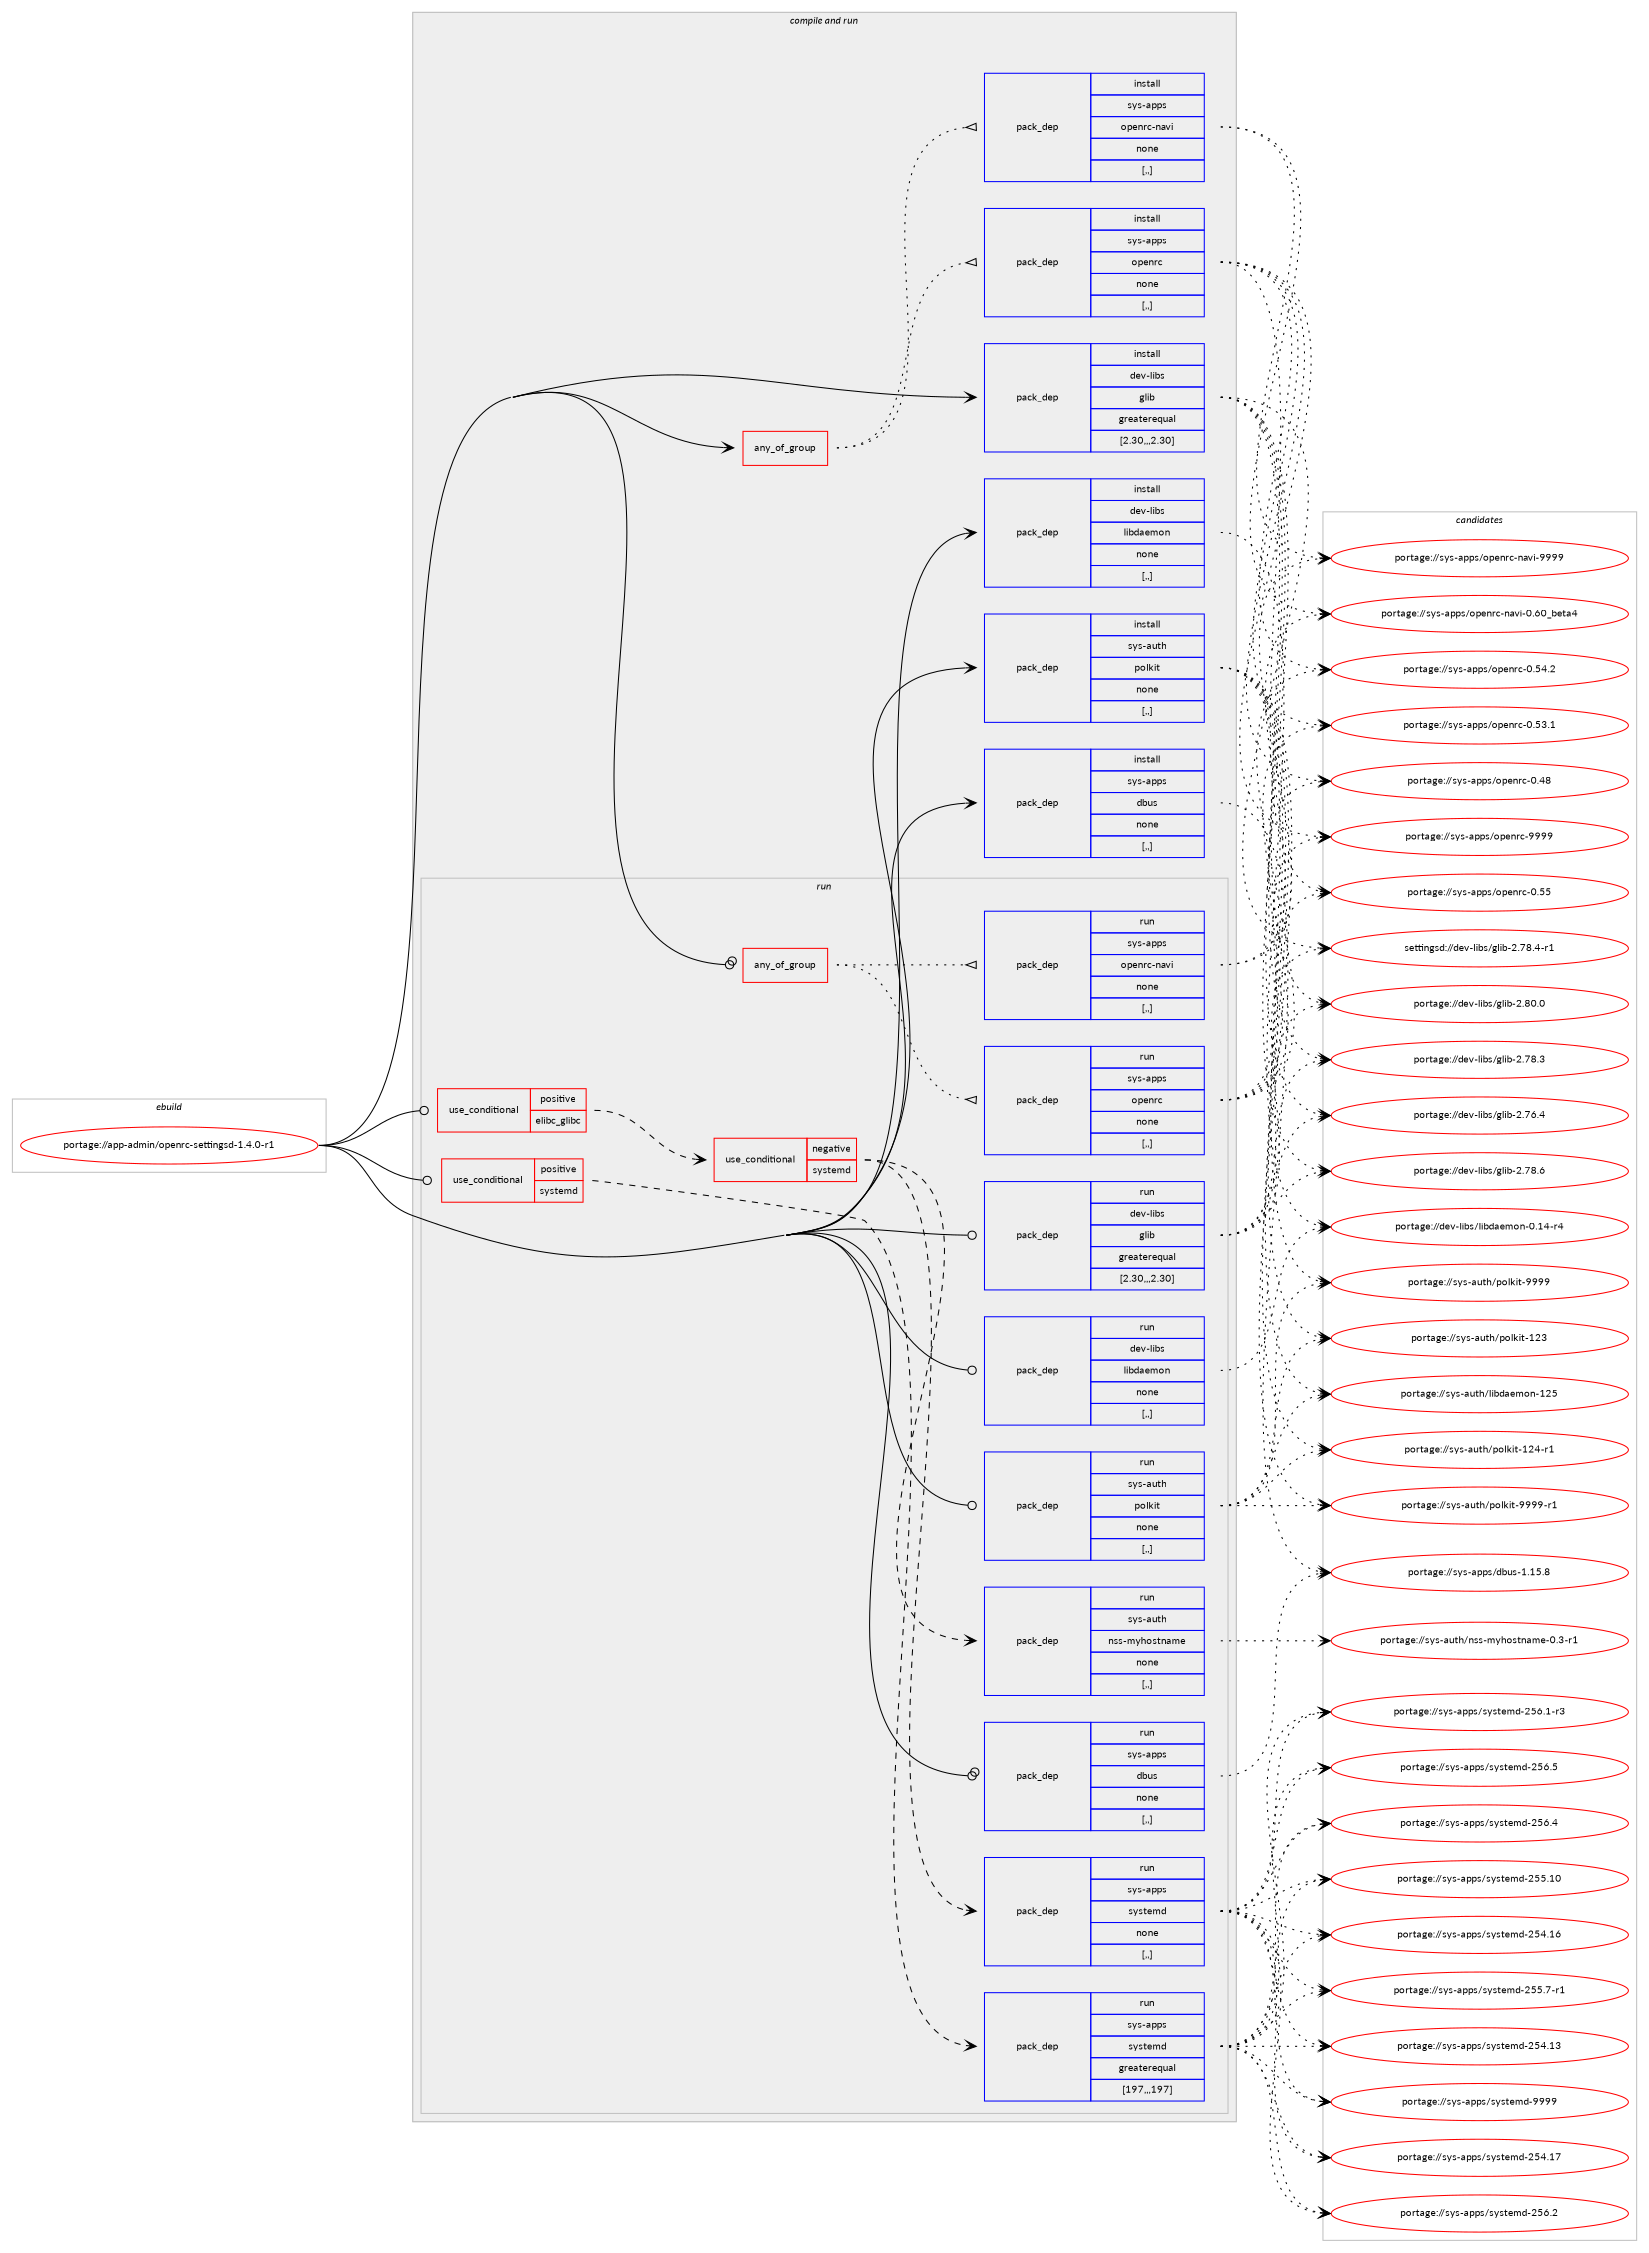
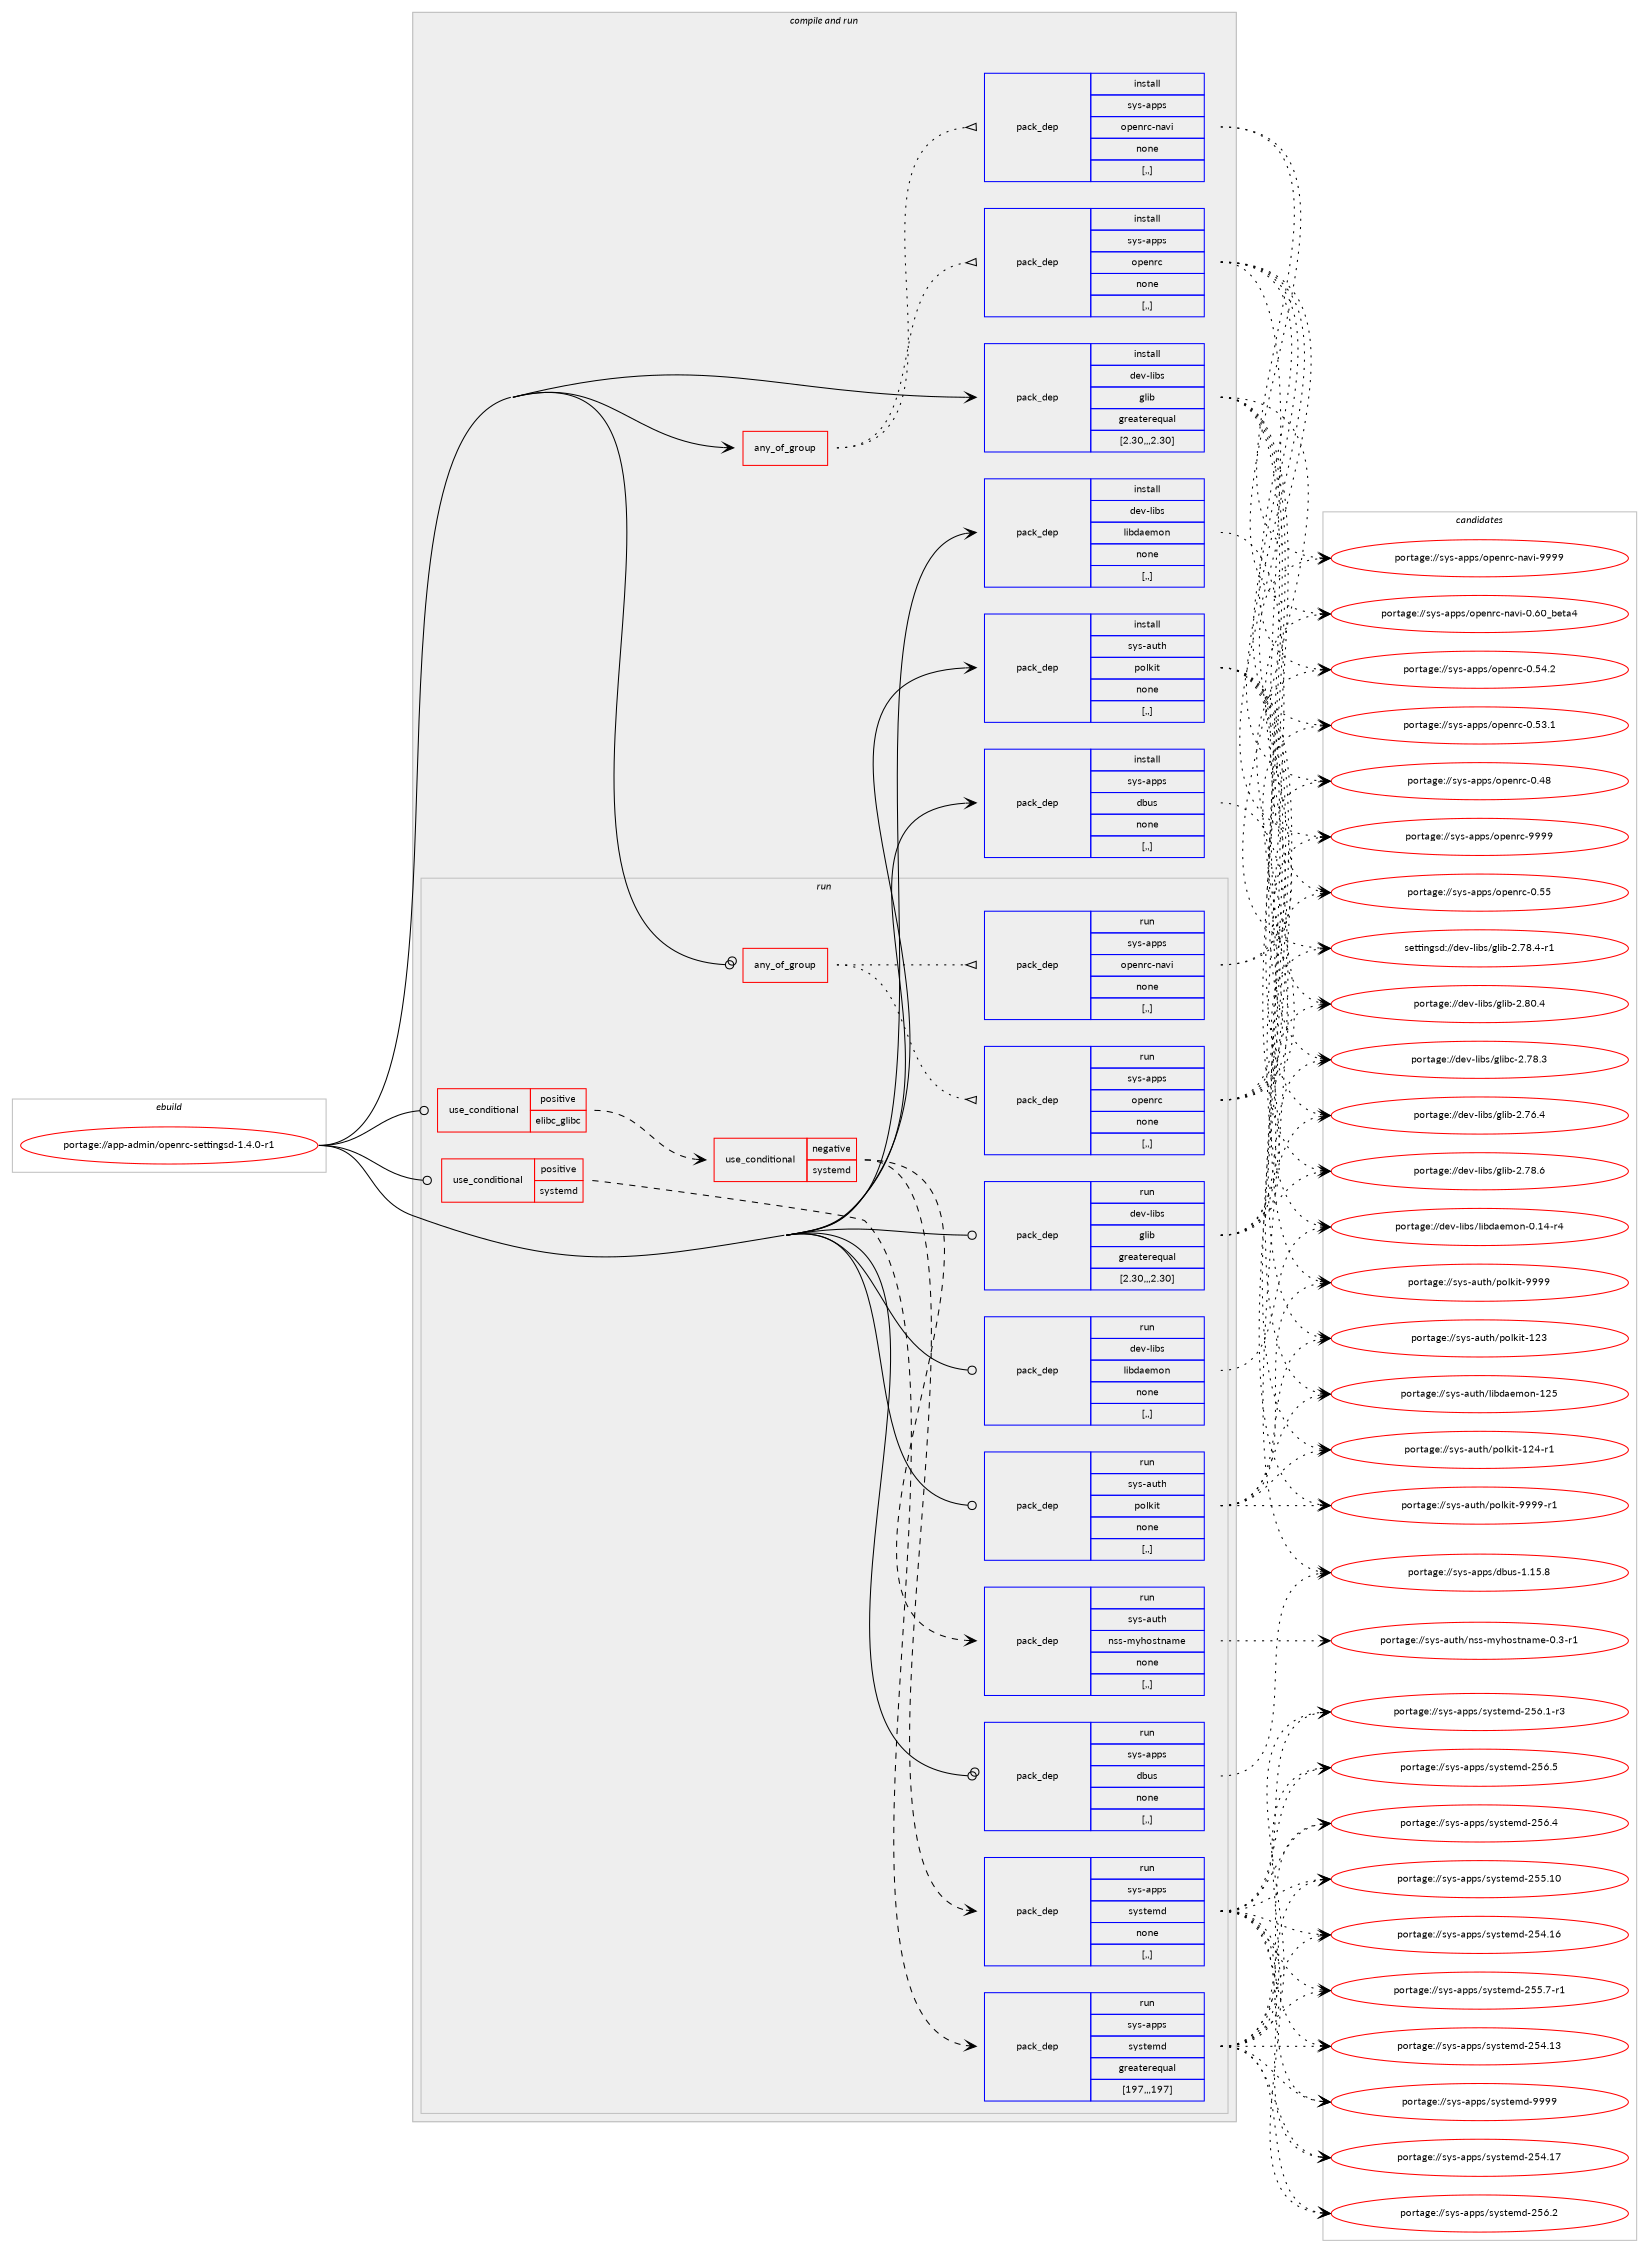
node "portage://dev-libs/glib-2.80.0": label "portage://dev-libs/glib-2.80.0" -> "portage://dev-libs/glib-2.80.4"
node "portage://dev-libs/glib-2.78.3": label "portage://dev-libs/glib-2.78.3" -> "portage://dev-libs/glibc-2.78.3"
